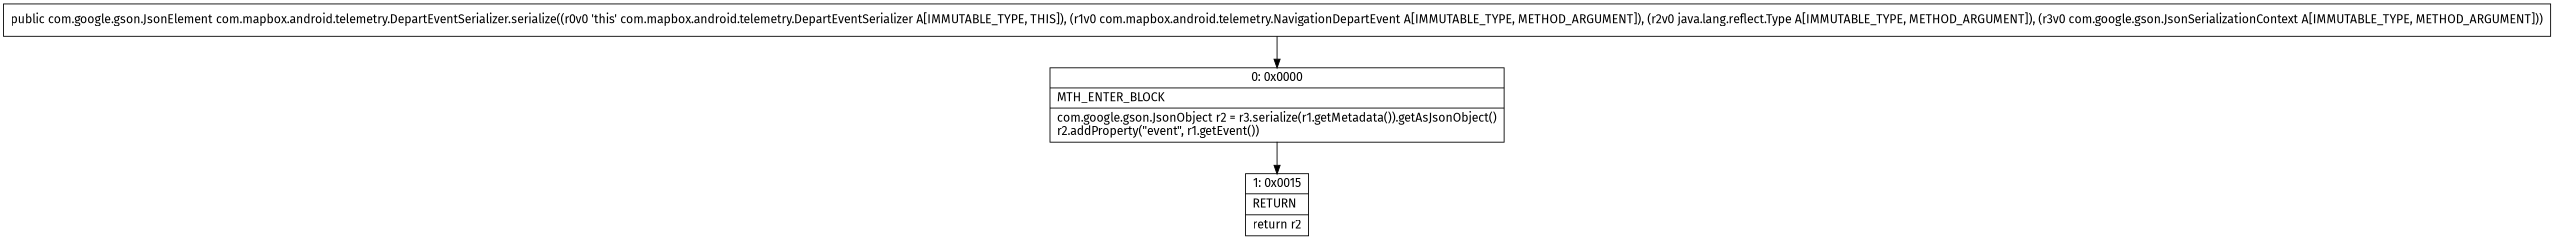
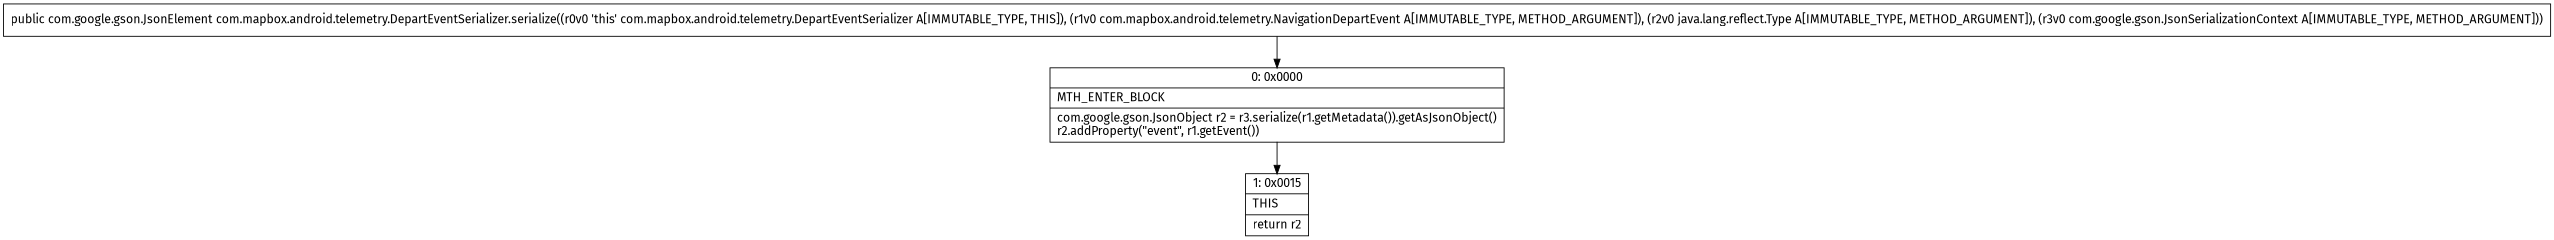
node "1: 0x0015": text "RETURN" -> "THIS"
